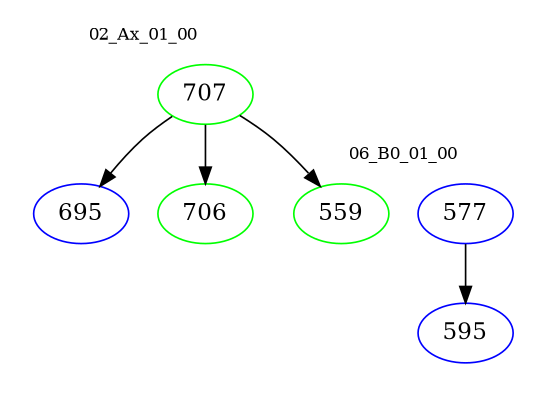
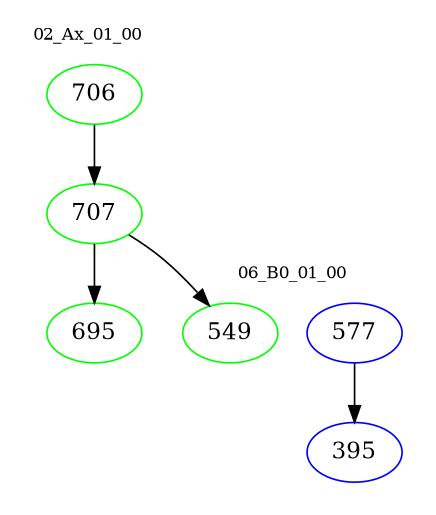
edge "707" -> "706": reversed
node "695": color blue -> green
node "559": label "559" -> "549"
node "595": label "595" -> "395"
